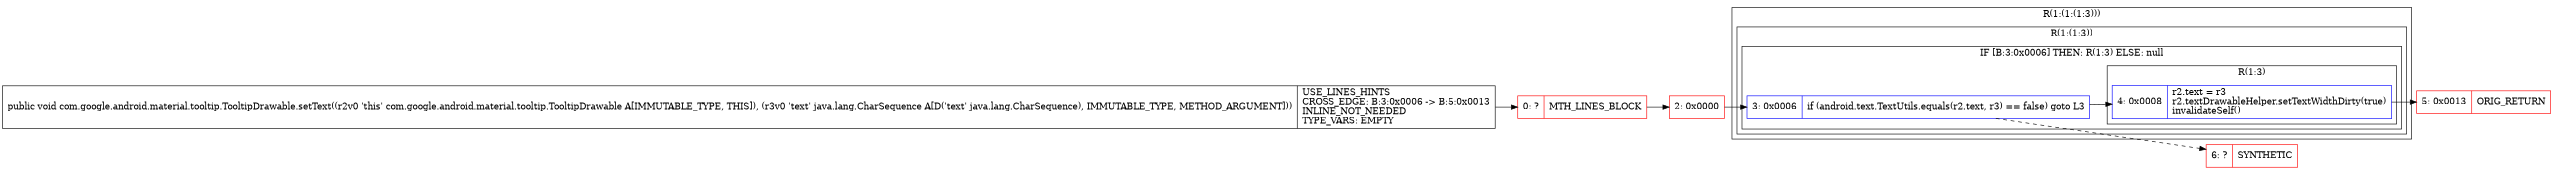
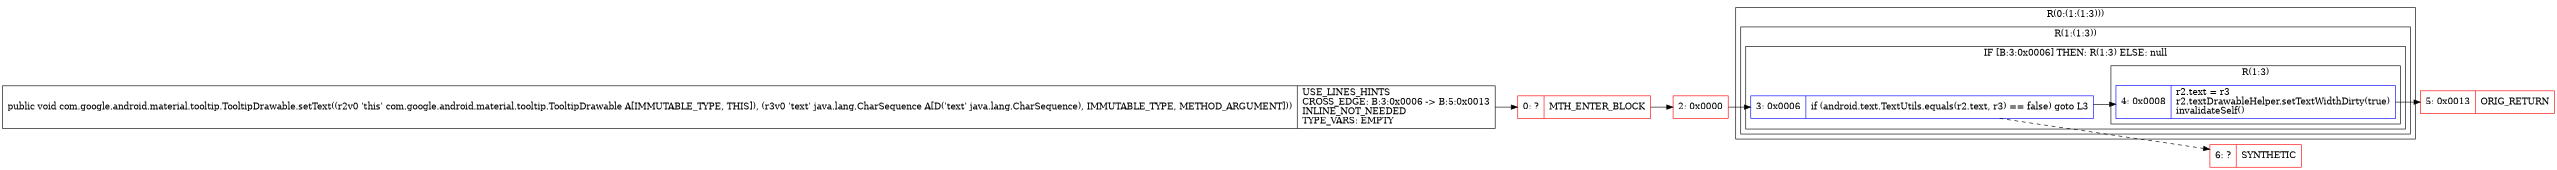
cluster "R(1:(1:(1:3)))": label "R(1:(1:(1:3)))" -> "R(0:(1:(1:3)))"
node "0: ?": text "MTH_LINES_BLOCK" -> "MTH_ENTER_BLOCK"
